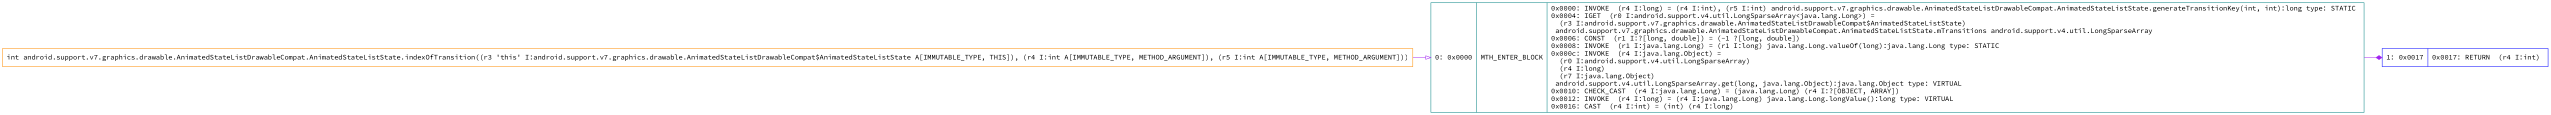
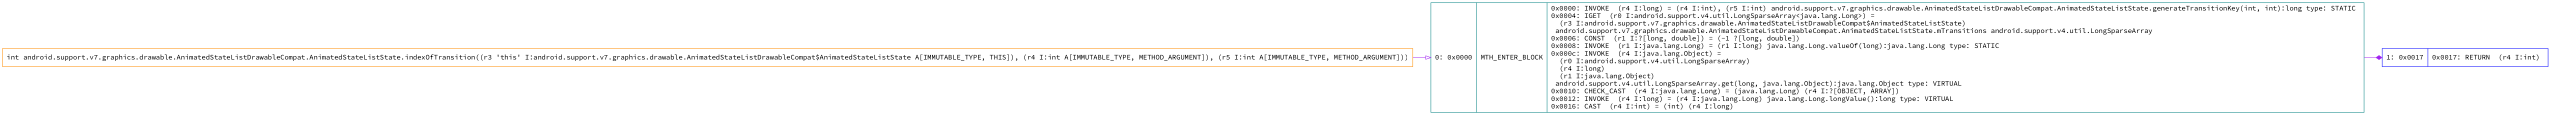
node "0: 0x0000": text "(r7 I:java.lang.Object)" -> "(r1 I:java.lang.Object)"
